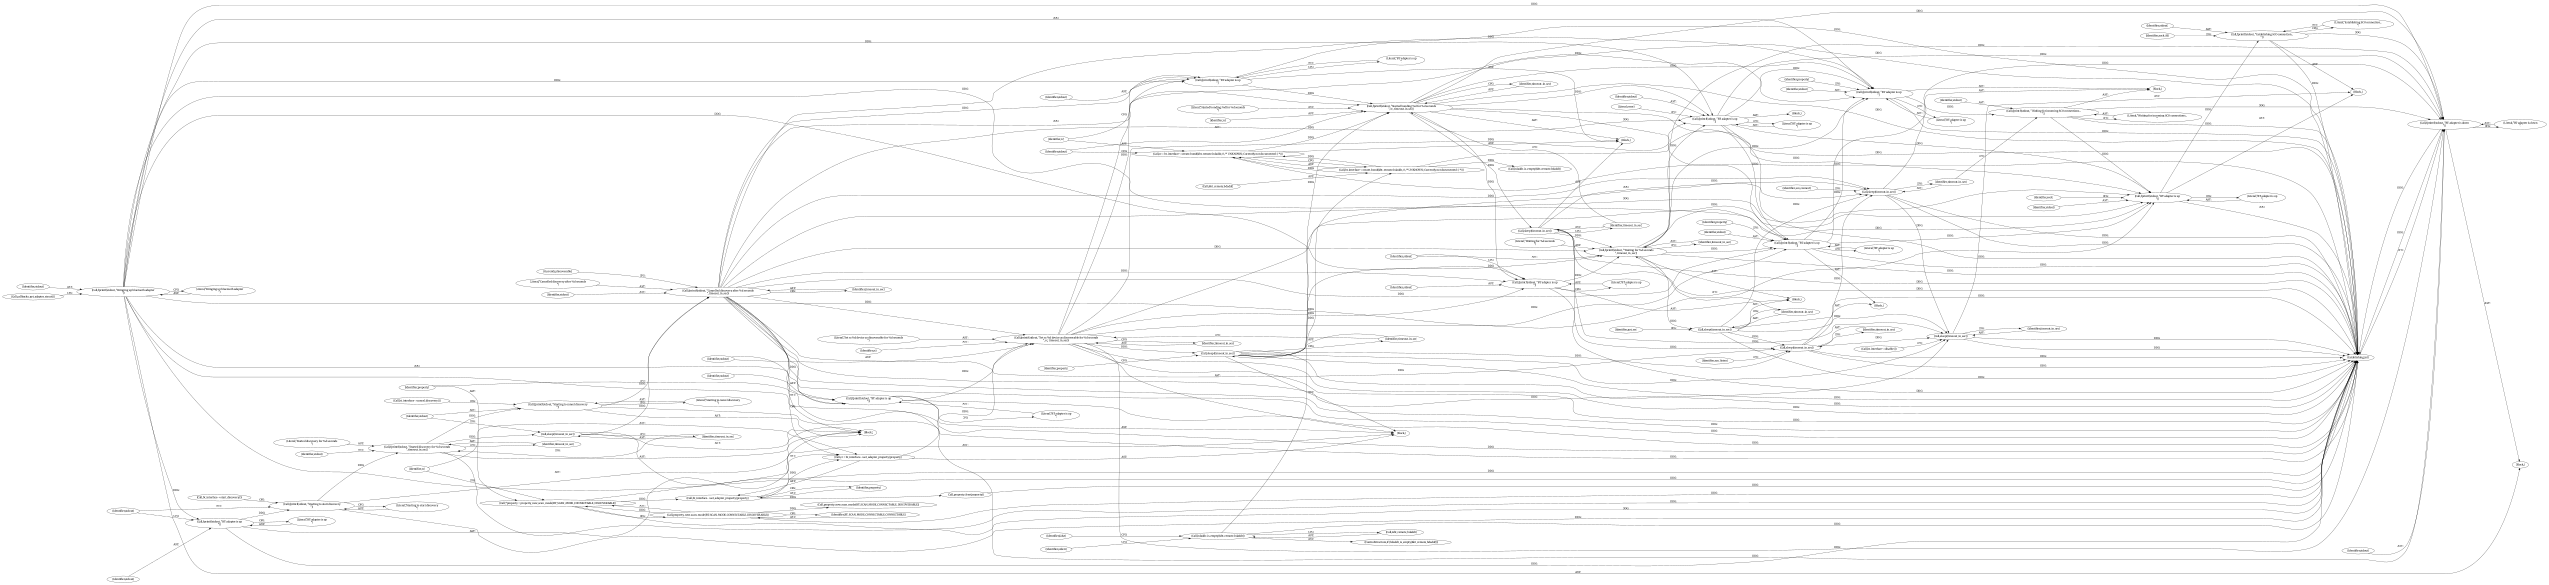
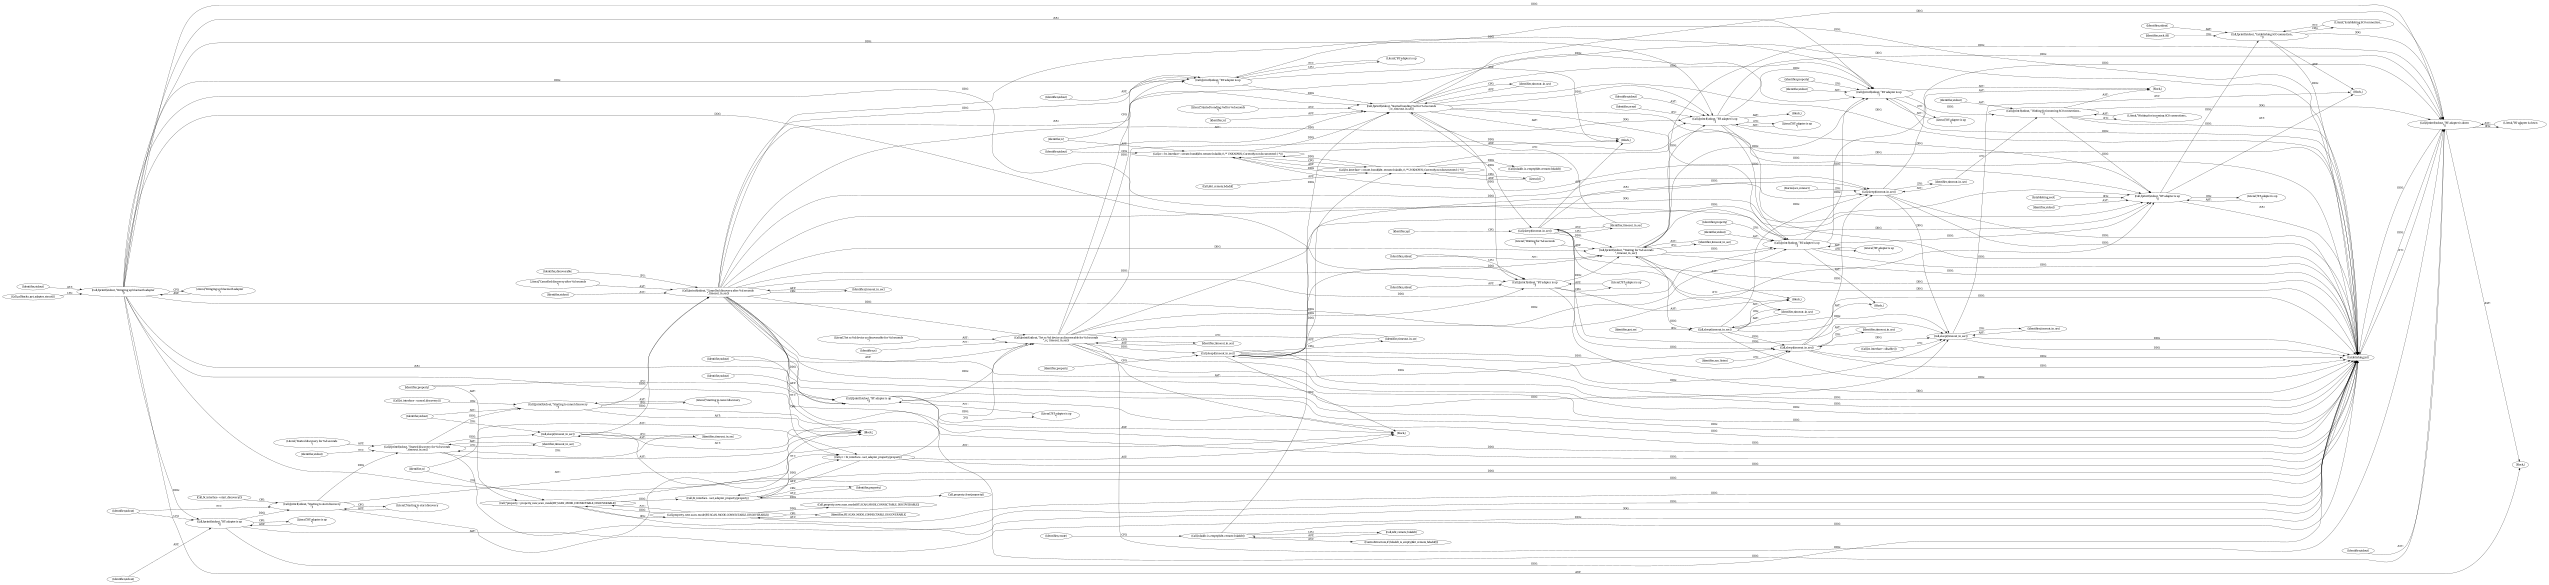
node "(Literal,error)": label "(Literal,error)" -> "(Identifier,error)"
node "(Literal,0)": added
node "(Identifier,sco_connect)": label "(Identifier,sco_connect)" -> "(Started,sco_connect)"
node "(Identifier,sock)": label "(Identifier,sock)" -> "(Establishing,sock)"
node "(Identifier,up)": added
node "(Currently,discoverable)": label "(Currently,discoverable)" -> "(Identifier,discoverable)"
edge "(Call,property_free(property))" -> "(Establishing,int)": now "(Call,rc = bt_interface->set_adapter_property(property))" -> "(Establishing,int)"
node "(Identifier,BT_SCAN_MODE_CONNECTABLE_CONNECTABLE)": label "(Identifier,BT_SCAN_MODE_CONNECTABLE_CONNECTABLE)" -> "(Identifier,BT_SCAN_MODE_CONNECTABLE_DISCOVERABLE)"
node "(Identifier,false)": label "(Identifier,false)" -> "(Identifier,create)"
node "(Identifier,stderr)": removed
